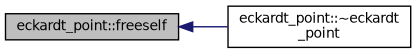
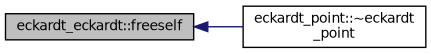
node "eckardt_point::freeself": label "eckardt_point::freeself" -> "eckardt_eckardt::freeself"
